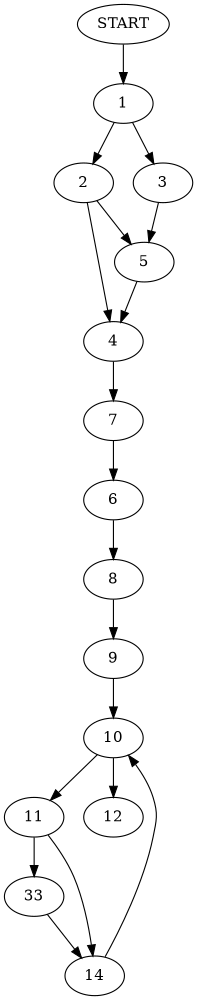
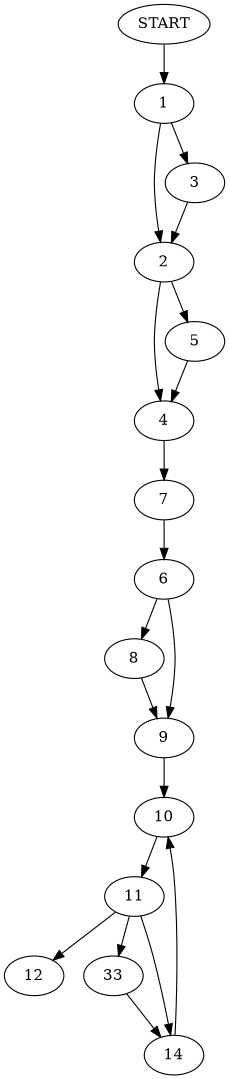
edge "3" -> "5": now "3" -> "2"
edge "6" -> "9": added
edge "10" -> "12": now "11" -> "12"
